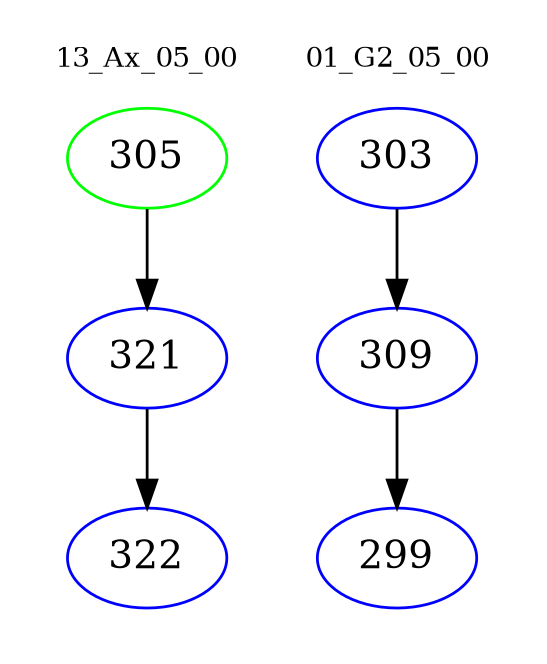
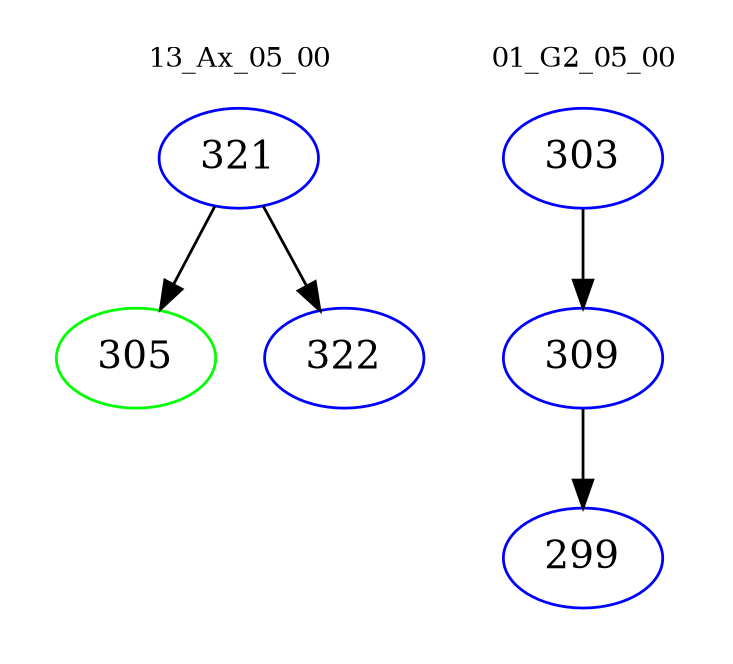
edge "305" -> "321": reversed
